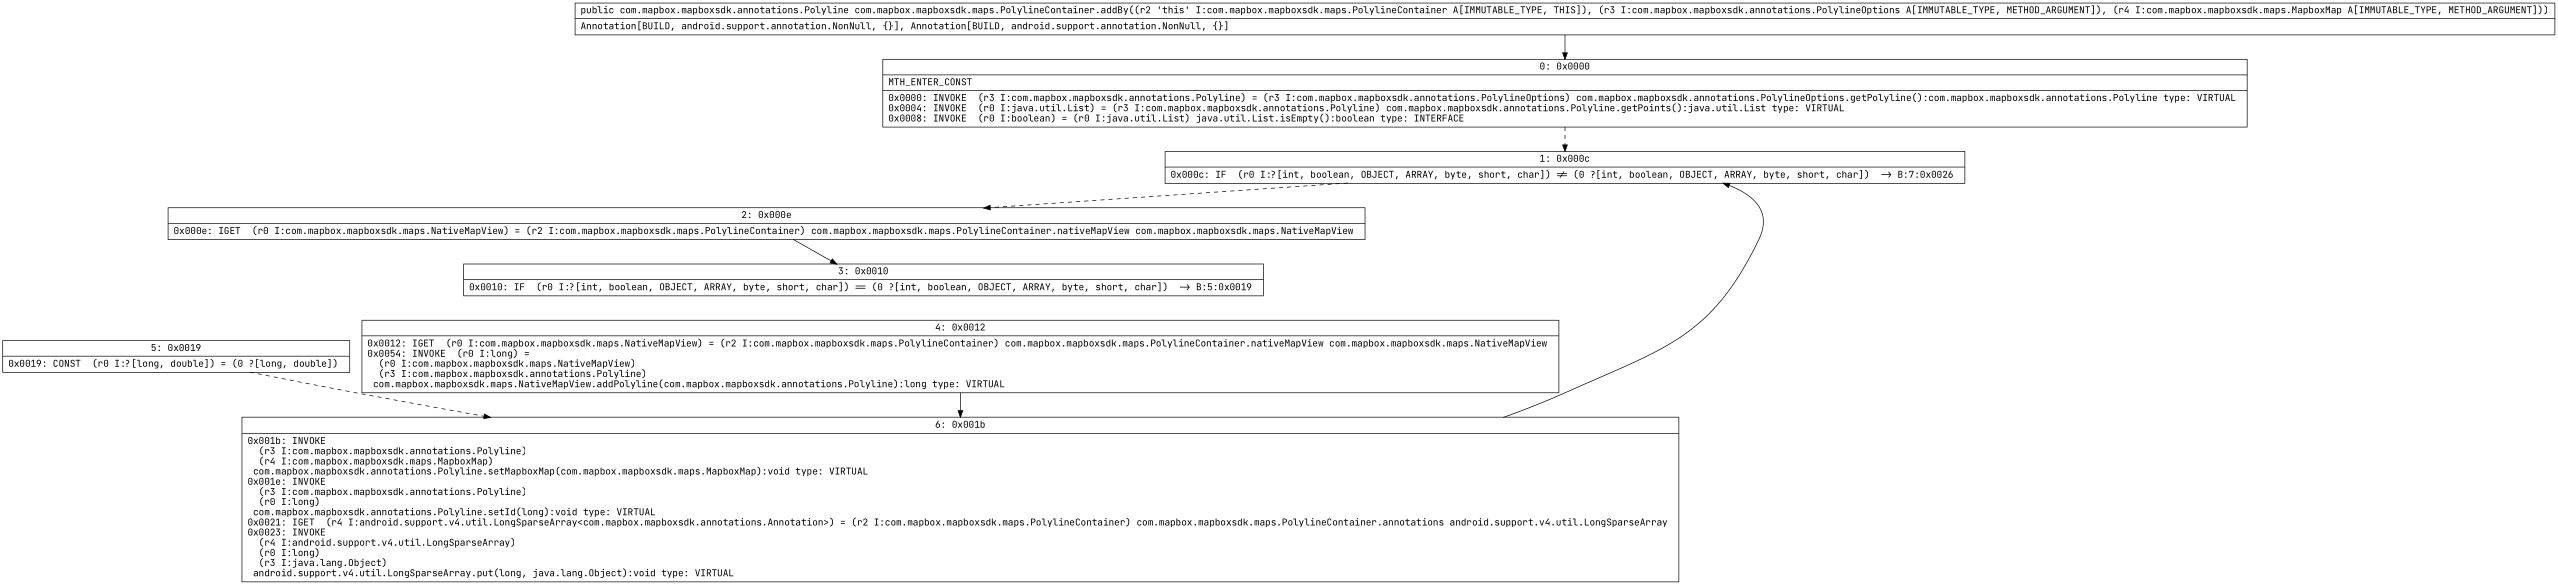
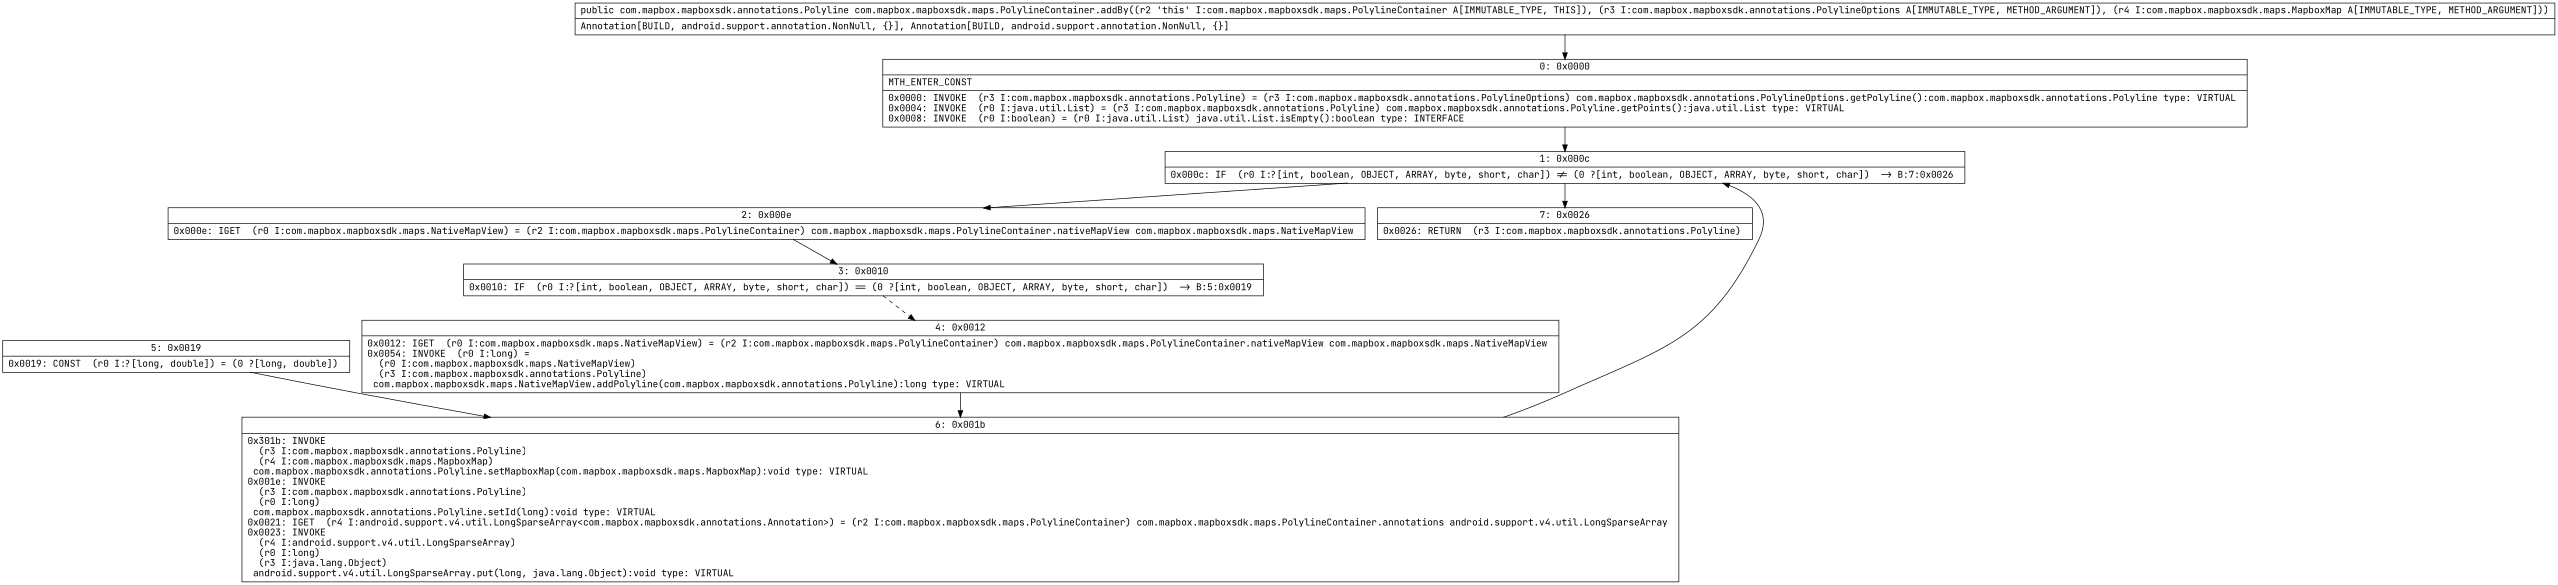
edge "0: 0x0000" -> "1: 0x000c": style dashed -> solid
edge "1: 0x000c" -> "2: 0x000e": style dashed -> solid
node "7: 0x0026": added
edge "3: 0x0010" -> "4: 0x0012": added
edge "5: 0x0019" -> "6: 0x001b": style dashed -> solid
node "6: 0x001b": text "0x001b: INVOKE" -> "0x301b: INVOKE"
